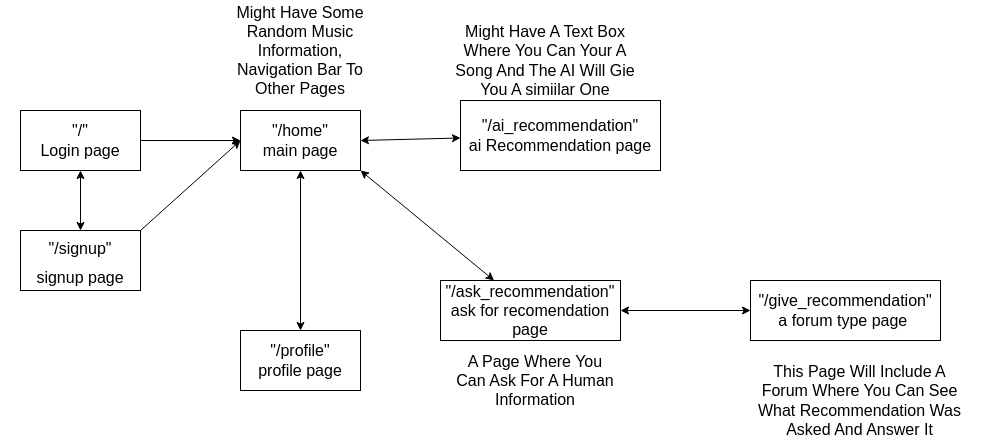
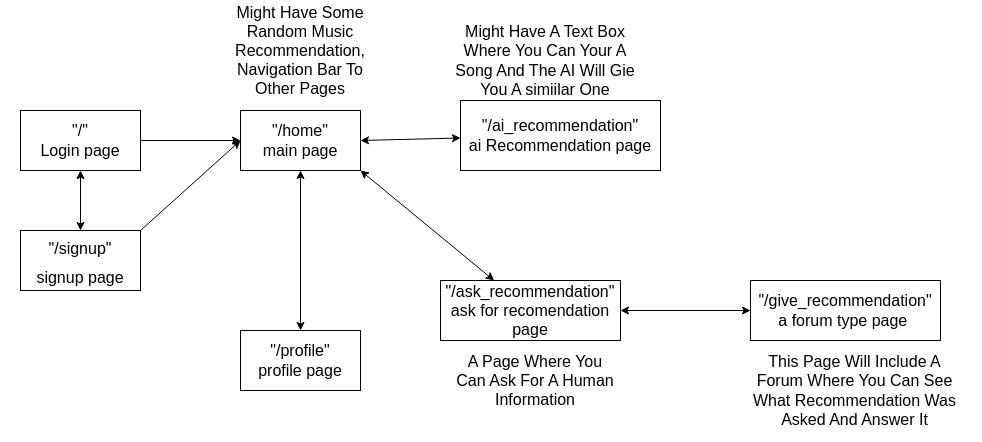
node "Might Have Some Random Music Information, Navigation Bar To Other Pages": label "Might Have Some Random Music Information, Navigation Bar To Other Pages" -> "Might Have Some Random Music Recommendation, Navigation Bar To Other Pages"
node "This Page Will Include A Forum Where You Can See What Recommendation Was Asked And Answer It": moved (859, 401) -> (854, 391)
